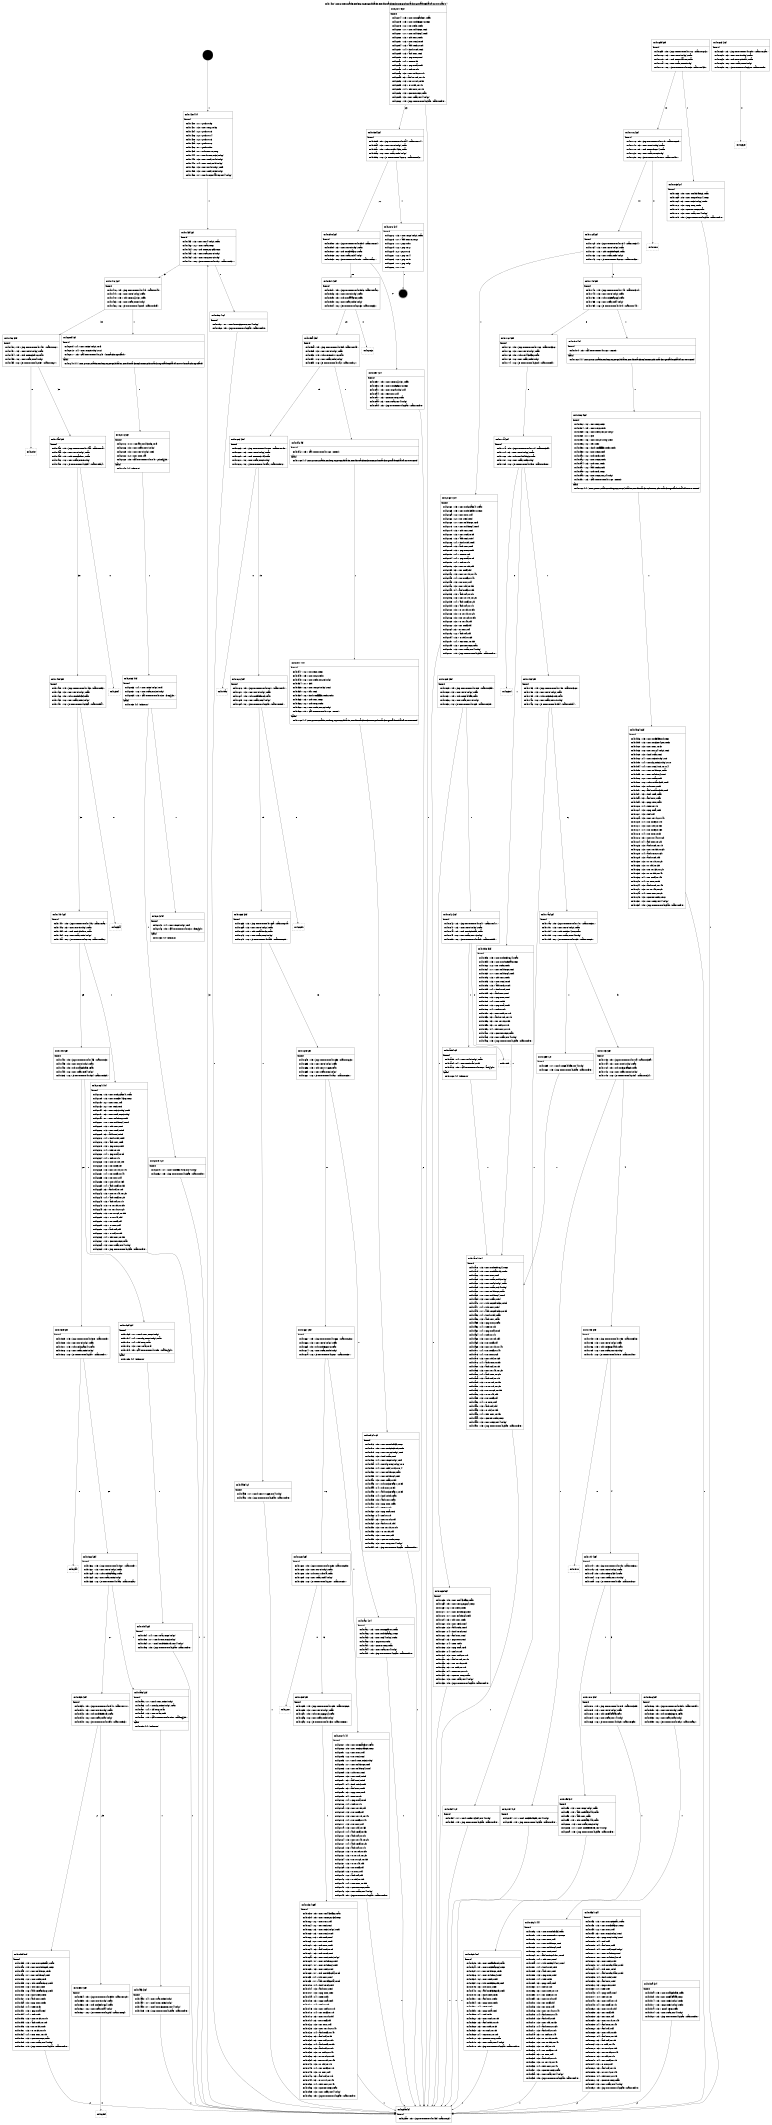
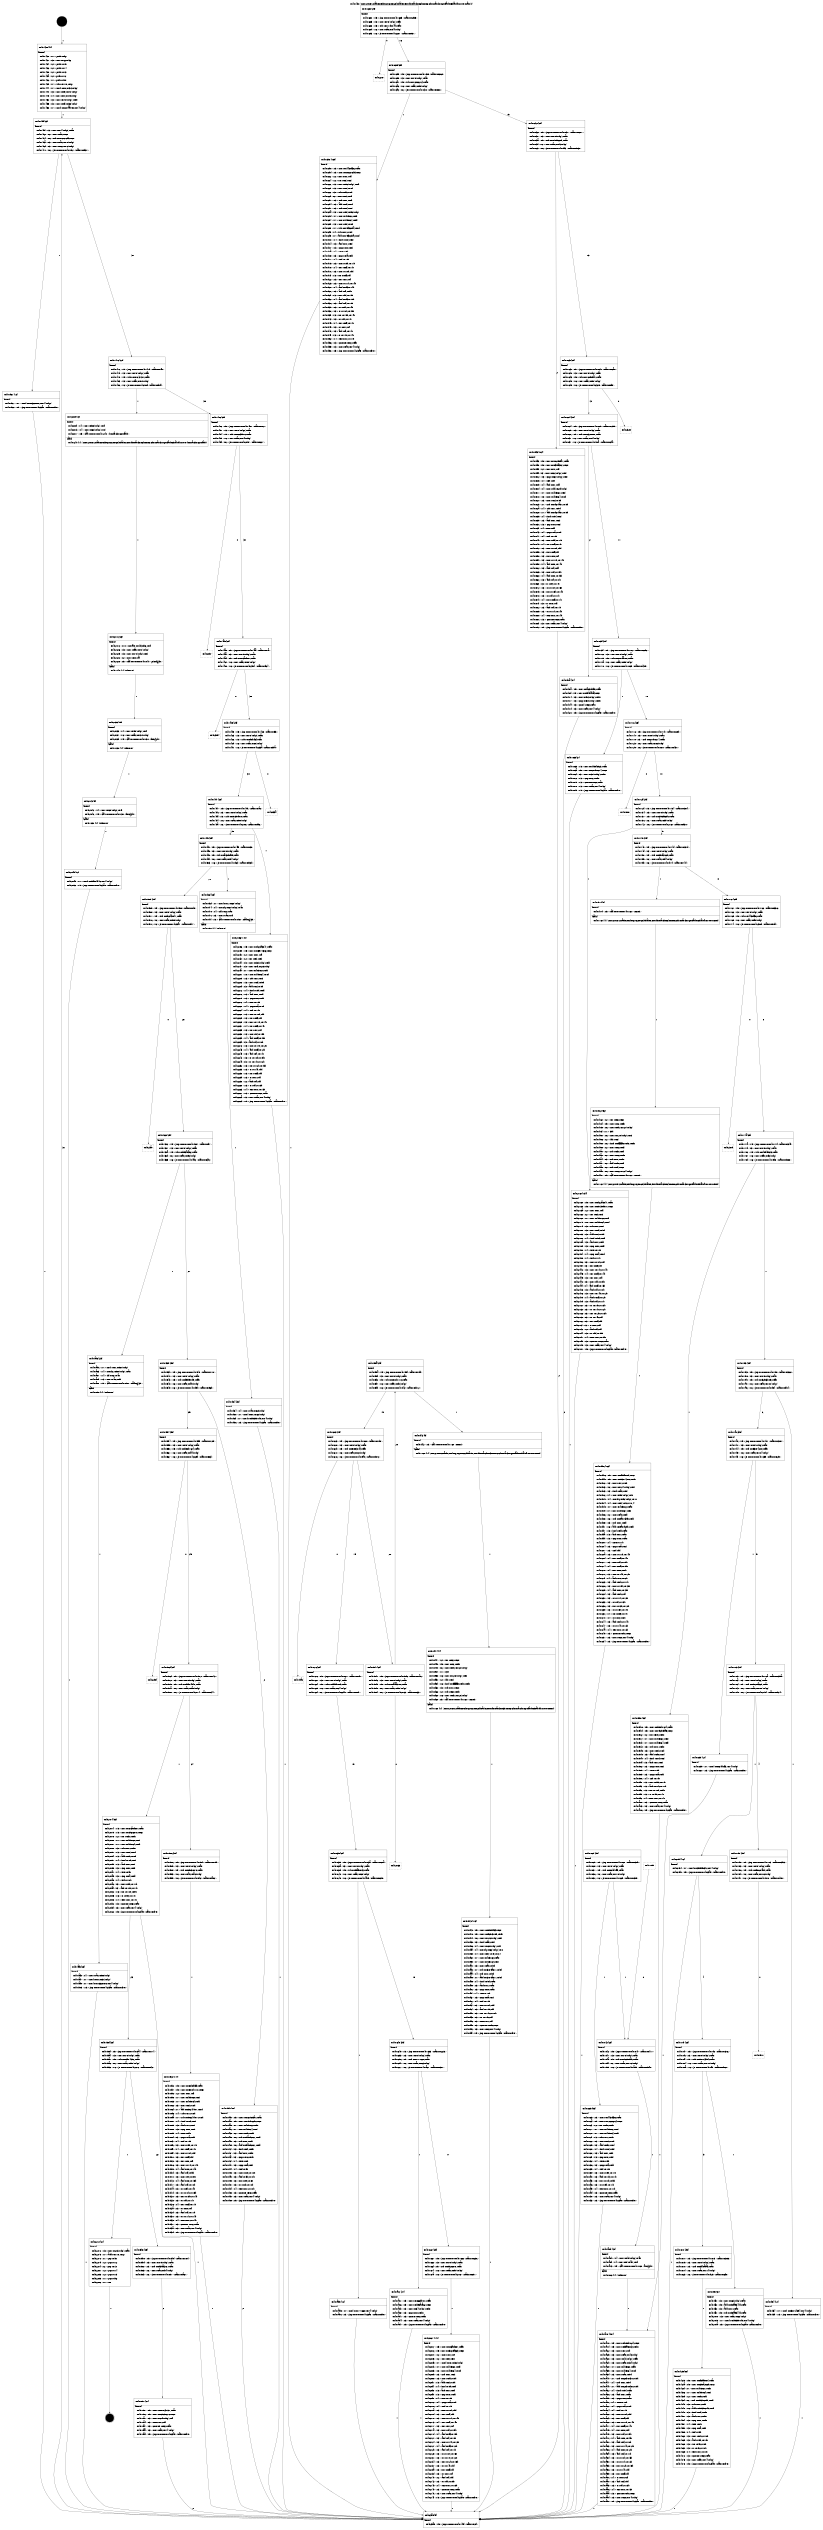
node "0x4016b2 [25]": added
edge "0x4015b8 [25]" -> "0x4015d1 [25]": now "0x401603 [25]" -> "0x4015d1 [25]"
node "0x4016e4 [25]": added
edge "0x40177a [25]" -> "0x40230d": now "0x401761 [25]" -> "0x40230d"
node "0x4022bb": removed
edge "0x402033 [15]" -> "0x40204b [12]": now "0x402042 [9]" -> "0x40204b [12]"
edge "0x401842 [25]" -> "0x40185b": reversed
edge "0x4019b8 [83]" -> "0x401a18 [157]": now "0x4019b8 [83]" -> "0x4023ae [5]"
edge "0x401667 [25]" -> "0x401680 [25]": removed, label "16"
edge "0x4017de [25]" -> "0x4017f7 [25]": now "0x402154 [12]" -> "0x4017f7 [25]"
node "0x40156d [25]": added
